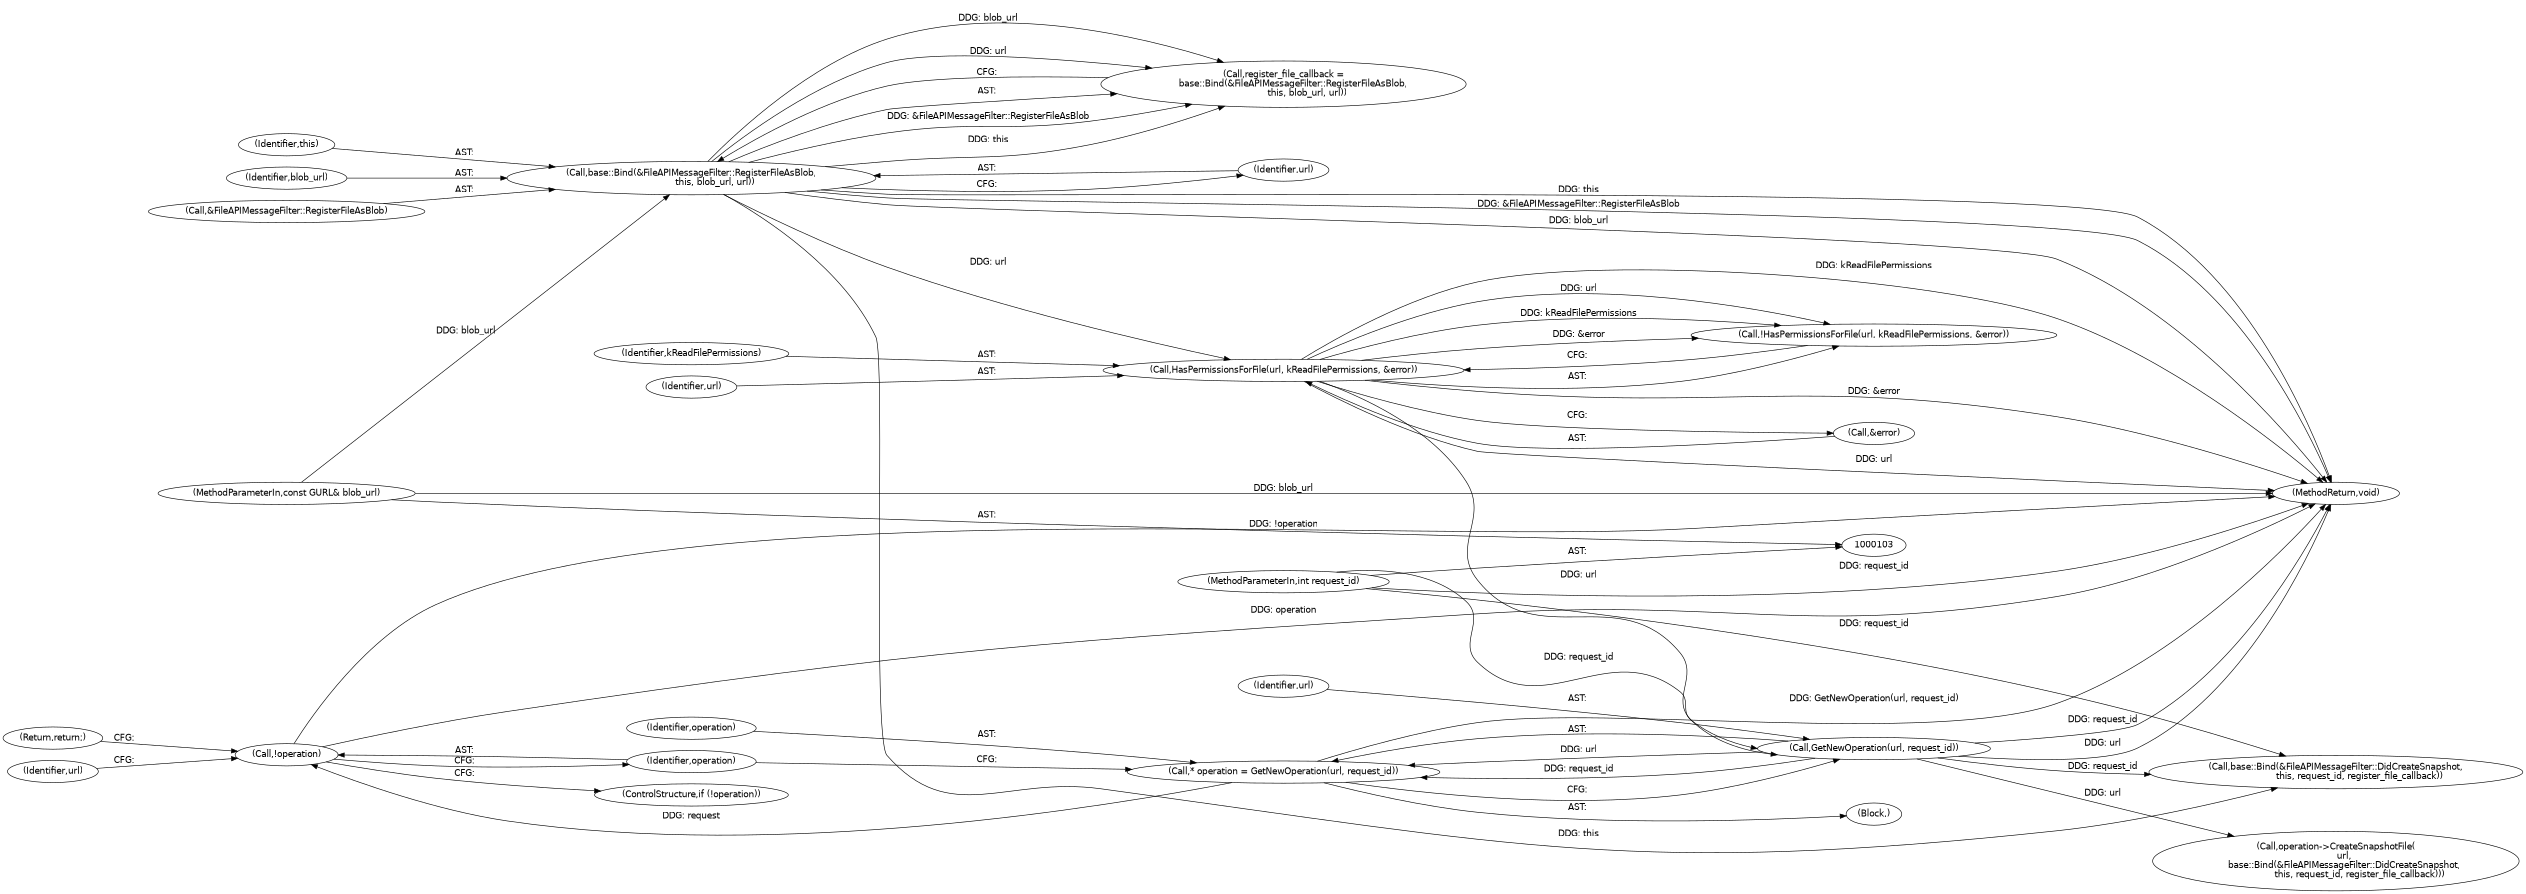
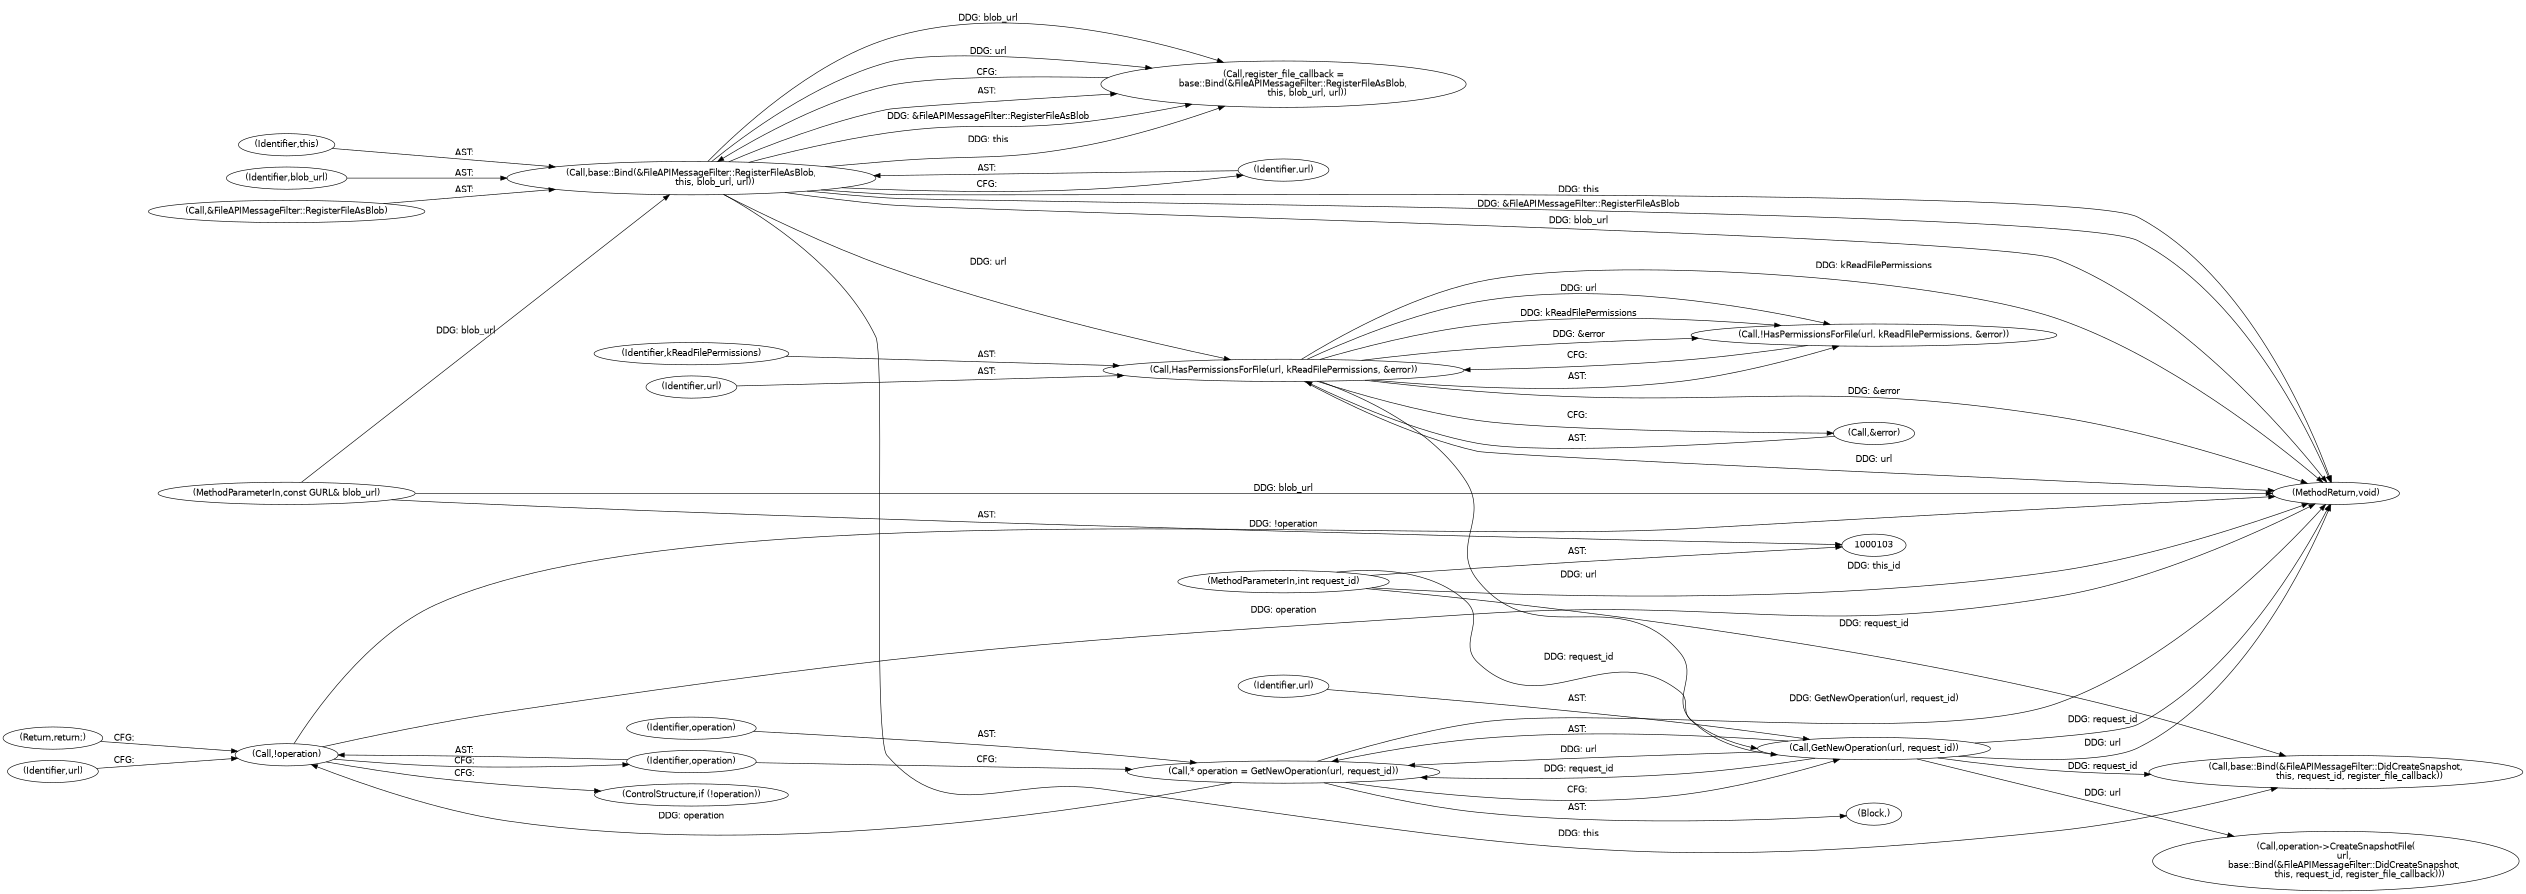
edge "(MethodParameterIn,int request_id)" -> "(MethodReturn,void)": label "DDG: request_id" -> "DDG: this_id"
edge "(Call,* operation = GetNewOperation(url, request_id))" -> "(Call,!operation)": label "DDG: request" -> "DDG: operation"
